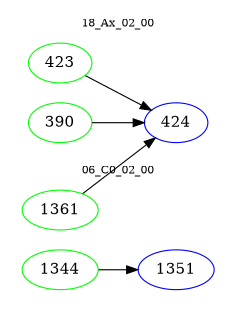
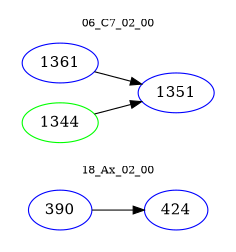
node "423": removed
node "390": color green -> blue
edge "1361" -> "424": now "1361" -> "1351"
cluster "06_C0_02_00": label "06_C0_02_00" -> "06_C7_02_00"
node "1361": color green -> blue
